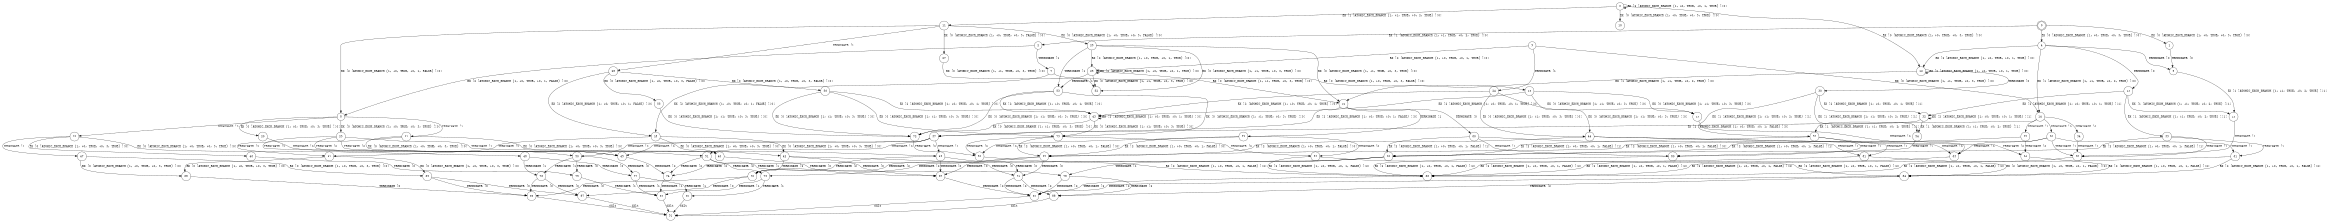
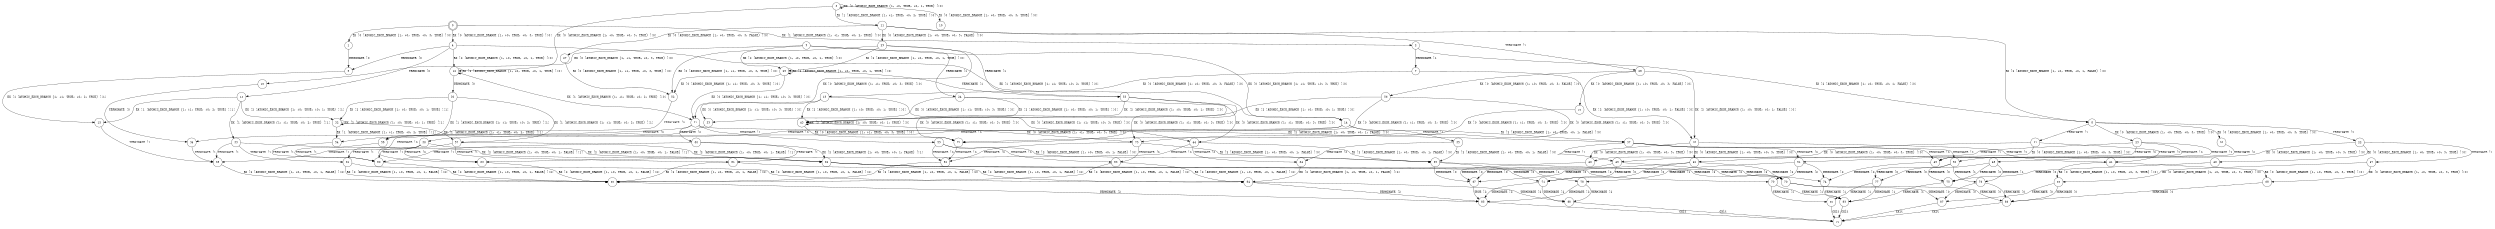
node "16": added
node "58": added
edge "48" -> "75": added, label "TERMINATE !0"
edge "67" -> "85": label "TERMINATE !2" -> "TRUE !2"
